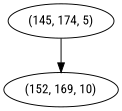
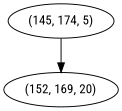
node "(152, 169, 10)": label "(152, 169, 10)" -> "(152, 169, 20)"
